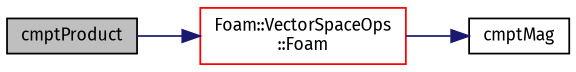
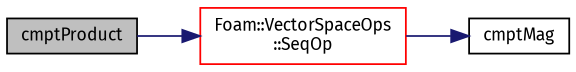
node "Foam::VectorSpaceOps ::Foam": label "Foam::VectorSpaceOps ::Foam" -> "Foam::VectorSpaceOps ::SeqOp"
